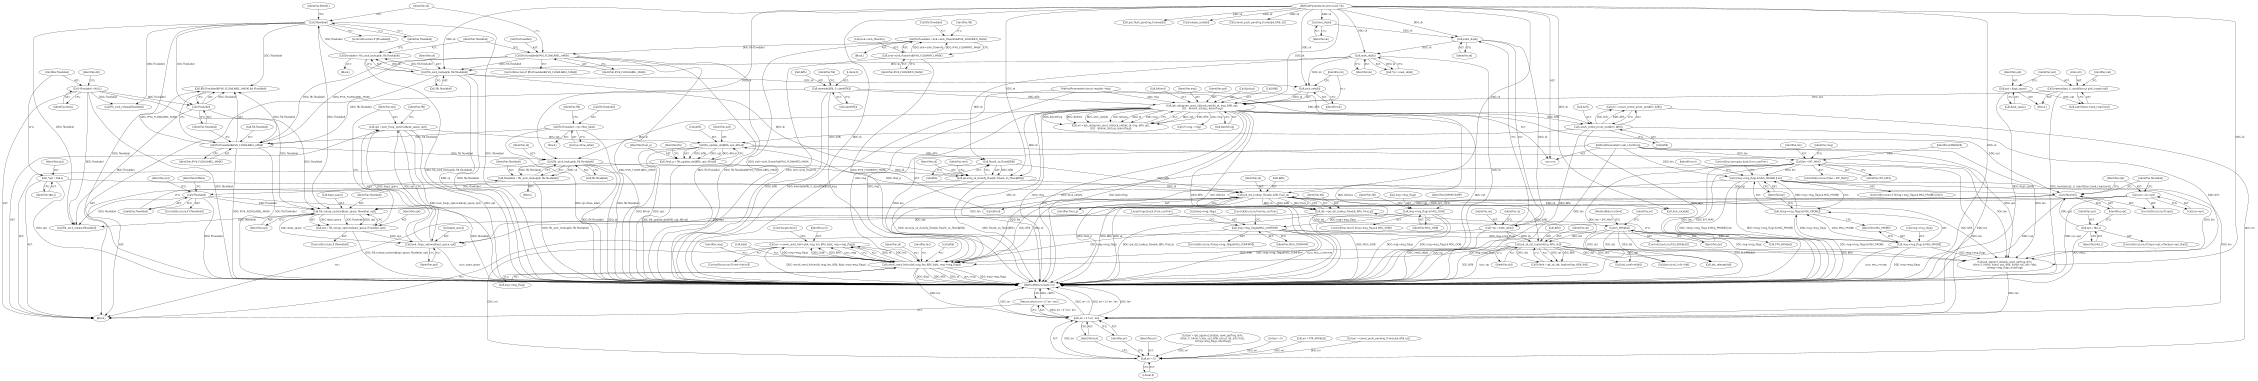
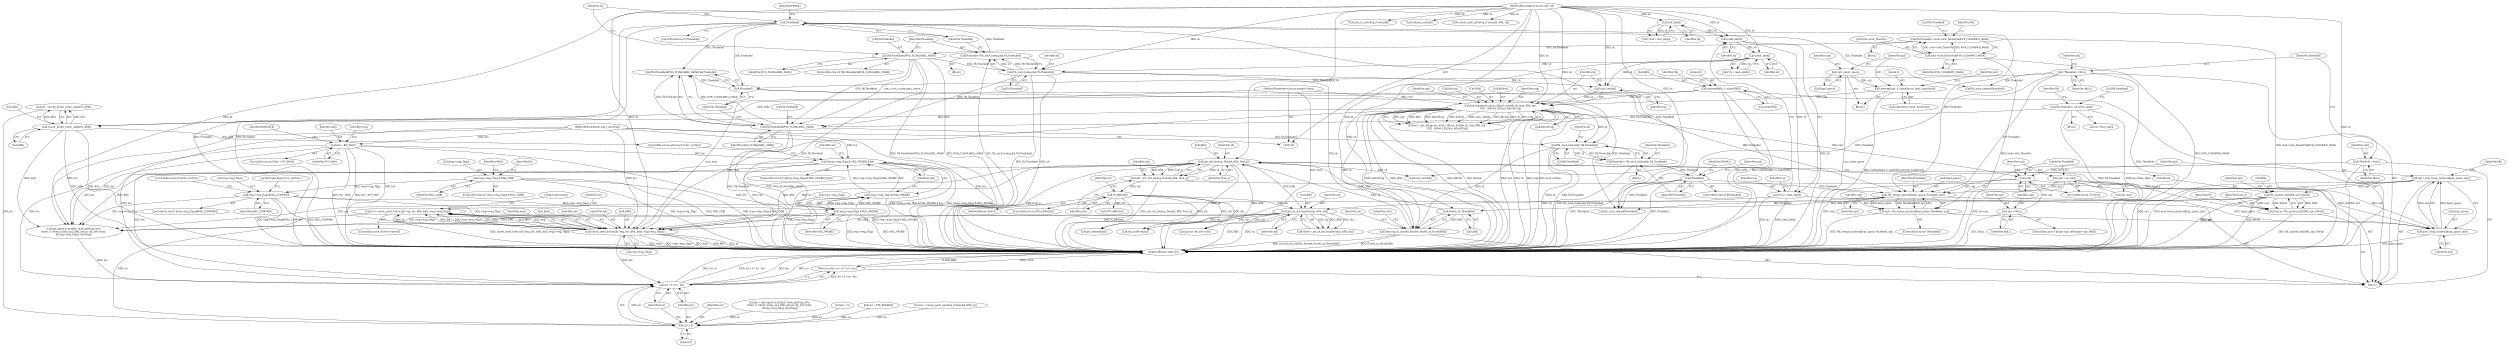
node "(Call,ip6_flush_pending_frames(sk))": label "(Call,ip6_flush_pending_frames(sk))" -> "(Call,ip6_err_pending_frames(sk))"
node "(Call,*inet = inet_sk(sk))": added
edge "(Call,opt = &opt_space)" -> "(Call,sizeof(struct ipv6_txoptions))": now "(Call,opt = &opt_space)" -> "(Call,memset(opt, 0, sizeof(struct ipv6_txoptions)))"
node "(Call,rfv.msg = msg)": removed
edge "(Call,rawv6_probe_proto_opt(&rfv, &fl6))" -> "(Call,fl6_update_dst(&fl6, opt, &final))": now "(Call,rawv6_probe_proto_opt(&rfv, &fl6))" -> "(ControlStructure,goto back_from_confirm;)"
edge "(Call,np->flow_label)" -> "(Call,fl6.flowlabel = np->flow_label)": removed, label "AST:"
edge "(Call,*flowlabel = NULL)" -> "(Call,fl6_merge_options(&opt_space, flowlabel, opt))": label "DDG: flowlabel" -> "AST: flowlabel"
node "(Call,*opt = NULL)": label "(Call,*opt = NULL)" -> "(Call,*flowinfo = NULL)"
node "(Identifier,EOPNOTSUPP)": label "(Identifier,EOPNOTSUPP)" -> "(Identifier,MAX)"
node "(Call,!flowinfo)": label "(Call,!flowinfo)" -> "(Call,!opt)"
node "(ControlStructure,if (!opt))": label "(ControlStructure,if (!opt))" -> "(ControlStructure,if (!from))"
edge "(MethodReturn,hlimit)" -> "(Call,IS_ERR(dst))": reversed
edge "(Call,!(msg->msg_flags & MSG_PROBE))" -> "(Identifier,MSG_PROBE)": now "(Call,!(msg->msg_flags & MSG_PROBE))" -> "(Call,msg->msg_flags & MSG_PROBE)"
edge "(MethodReturn,static int)" -> "(Return,return err < 0 ? err : len;)": label "CFG: " -> "FLOWLABEL: "
